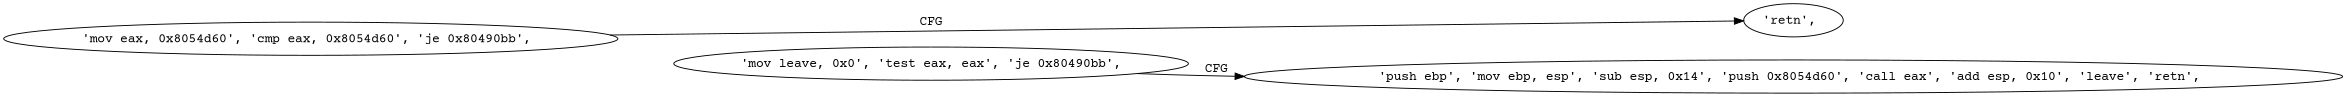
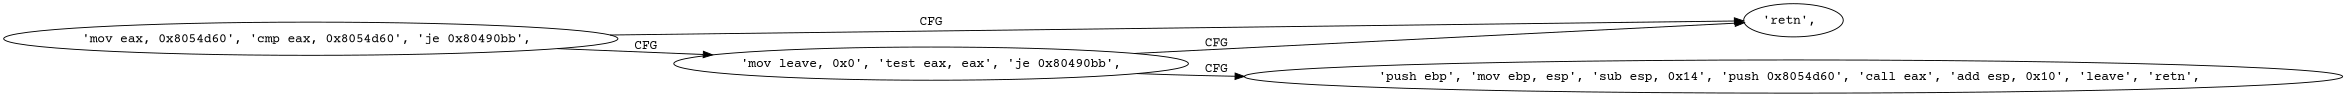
edge "'mov leave, 0x0', 'test eax, eax', 'je 0x80490bb'," -> "'retn',": added, label "CFG"
edge "'mov eax, 0x8054d60', 'cmp eax, 0x8054d60', 'je 0x80490bb'," -> "'mov leave, 0x0', 'test eax, eax', 'je 0x80490bb',": added, label "CFG"
